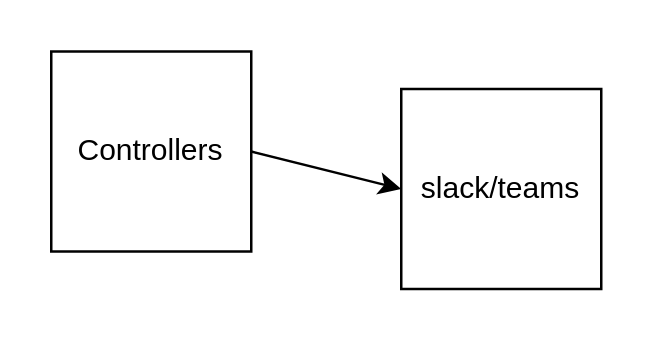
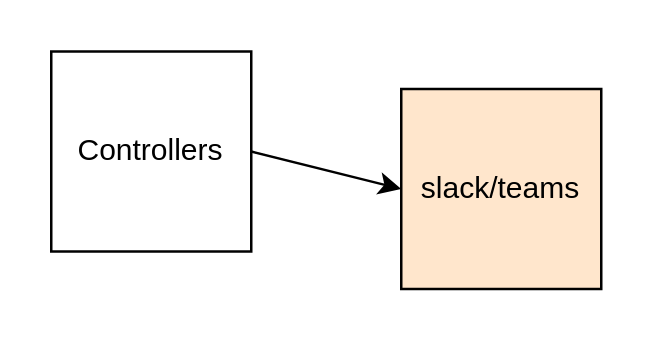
node "slack/teams": fillcolor #ffffff -> #ffe6cc
